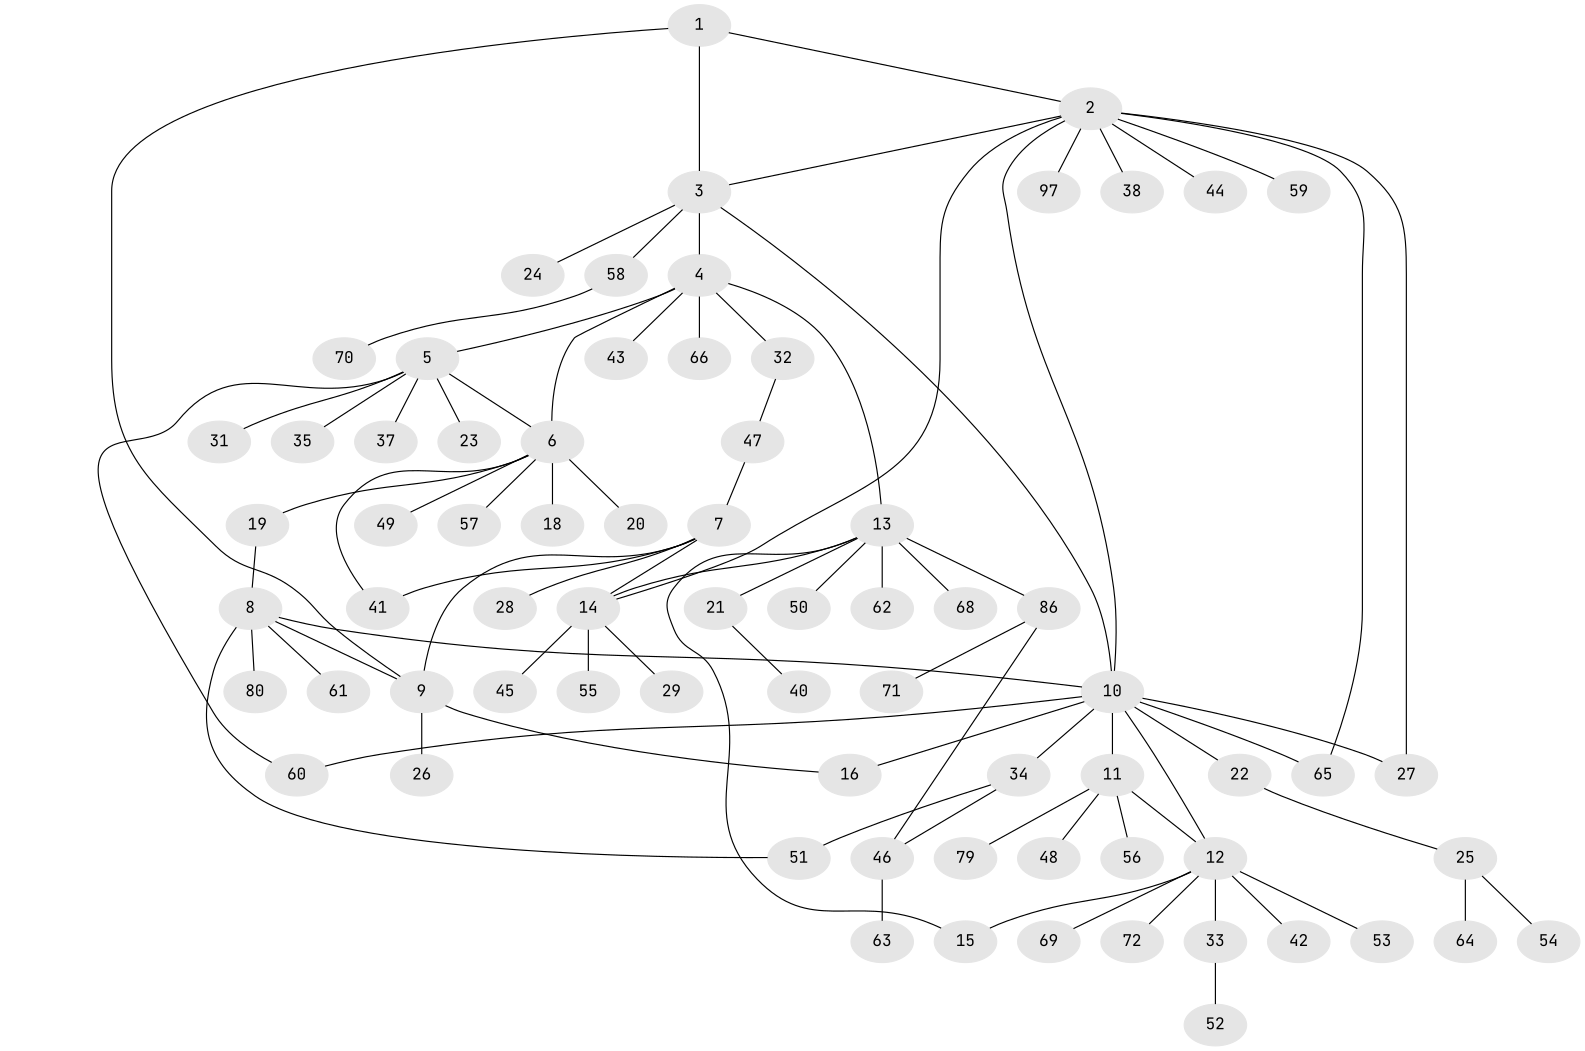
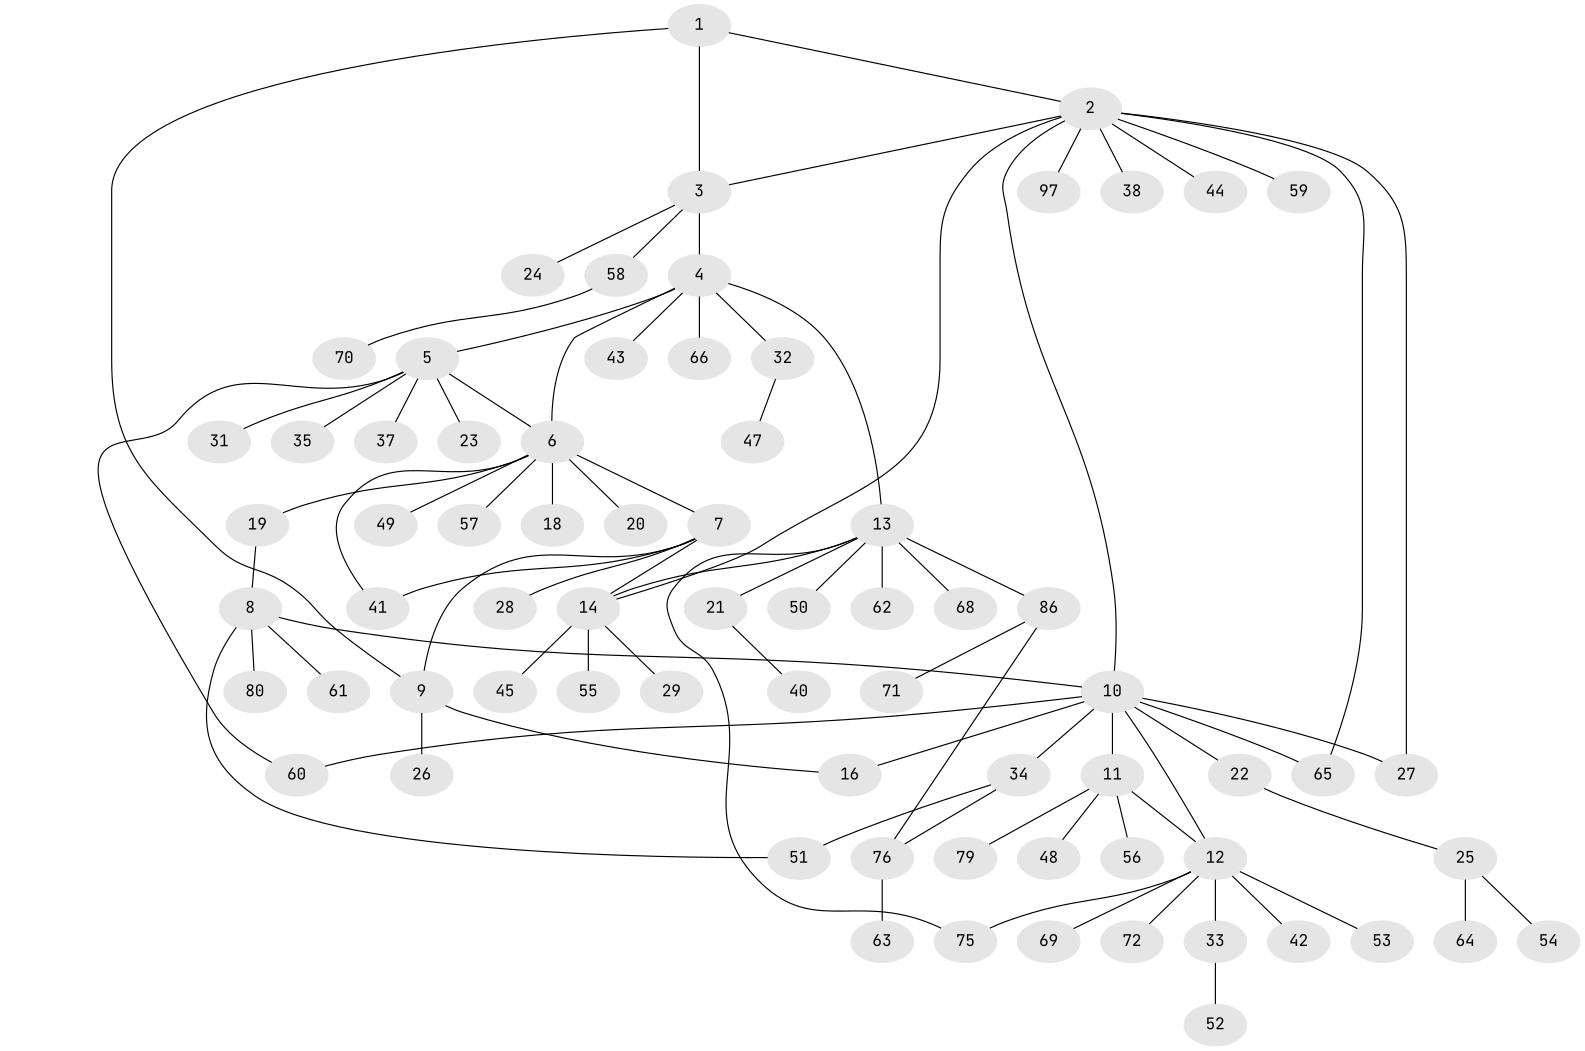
edge "3" -- "10": removed
edge "47" -- "7": now "6" -- "7"
edge "8" -- "9": removed
node "46": label "46" -> "76"
node "15": label "15" -> "75"
